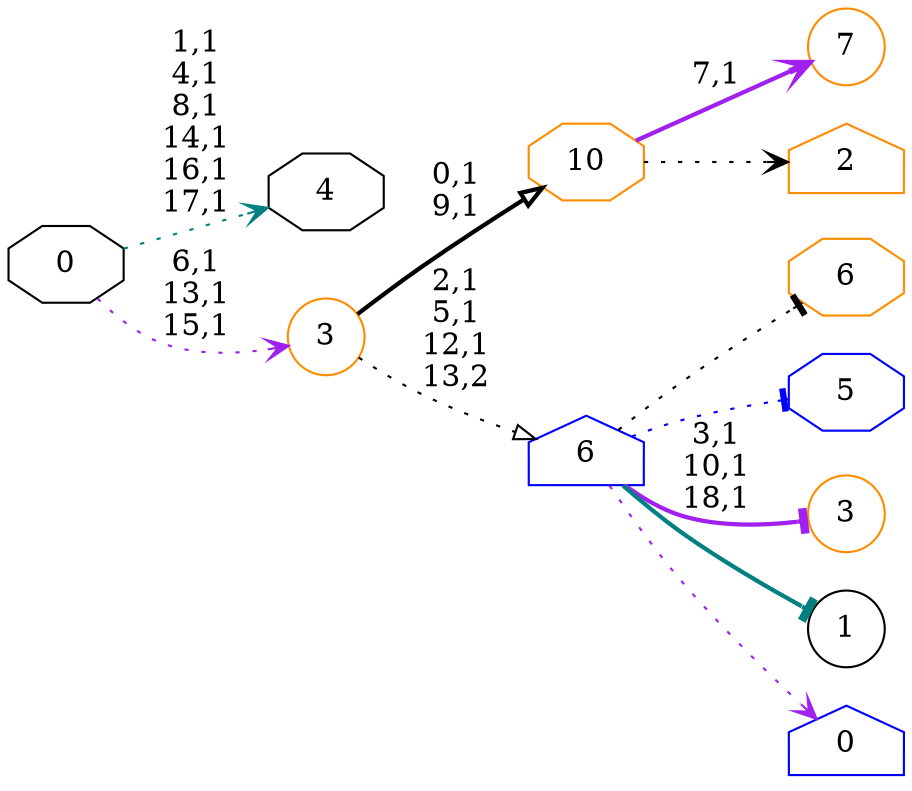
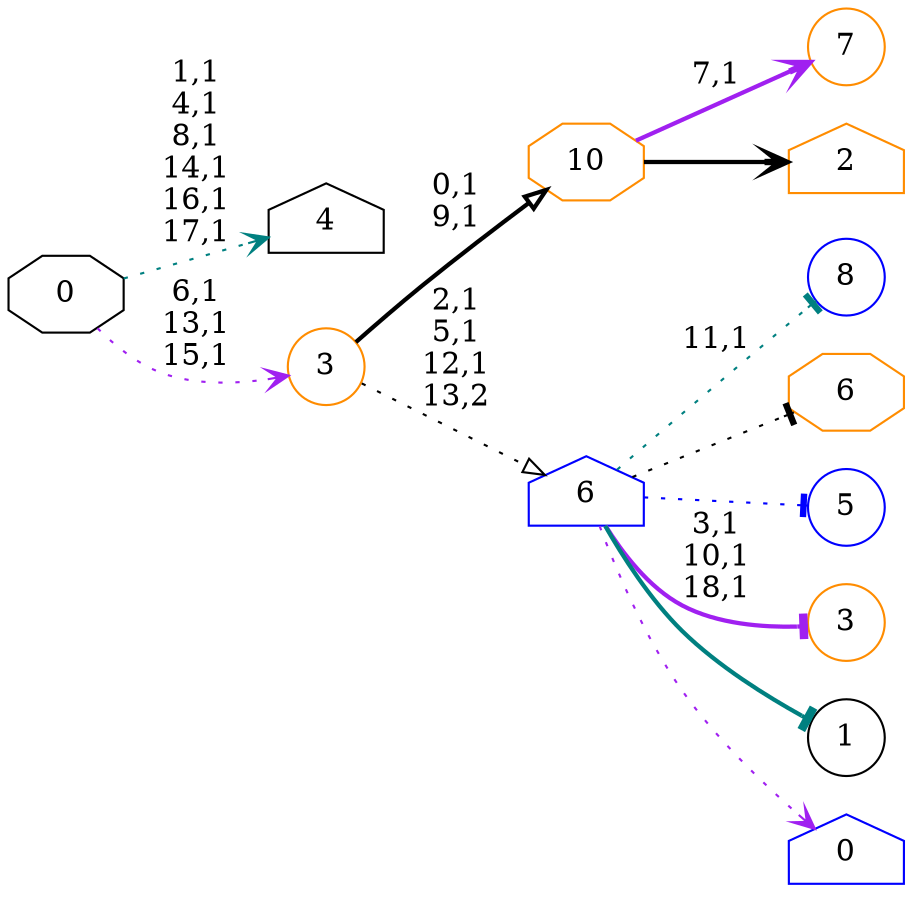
edge "10" -> "2": style dotted -> bold
node "4": shape octagon -> house
node "8": added
node "5": shape octagon -> circle
